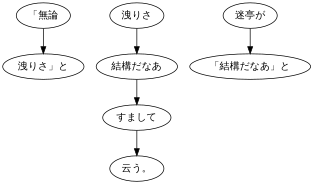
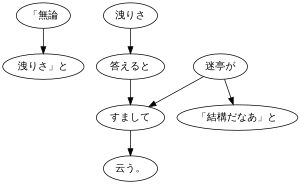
node "結構だなあ": label "結構だなあ" -> "答えると"
edge "迷亭が" -> "すまして": added
